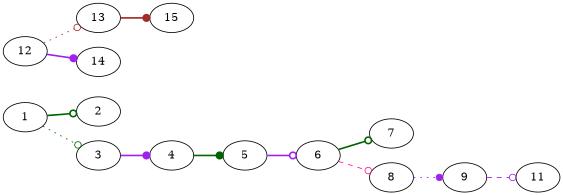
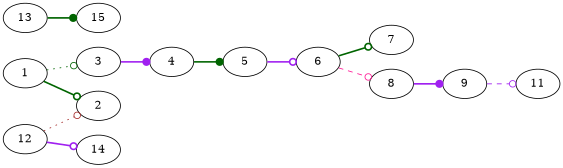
edge "13" -> "15": color brown -> darkgreen
edge "12" -> "13": now "12" -> "2"
edge "12" -> "14": arrowhead dot -> odot
edge "8" -> "9": style dotted -> bold
